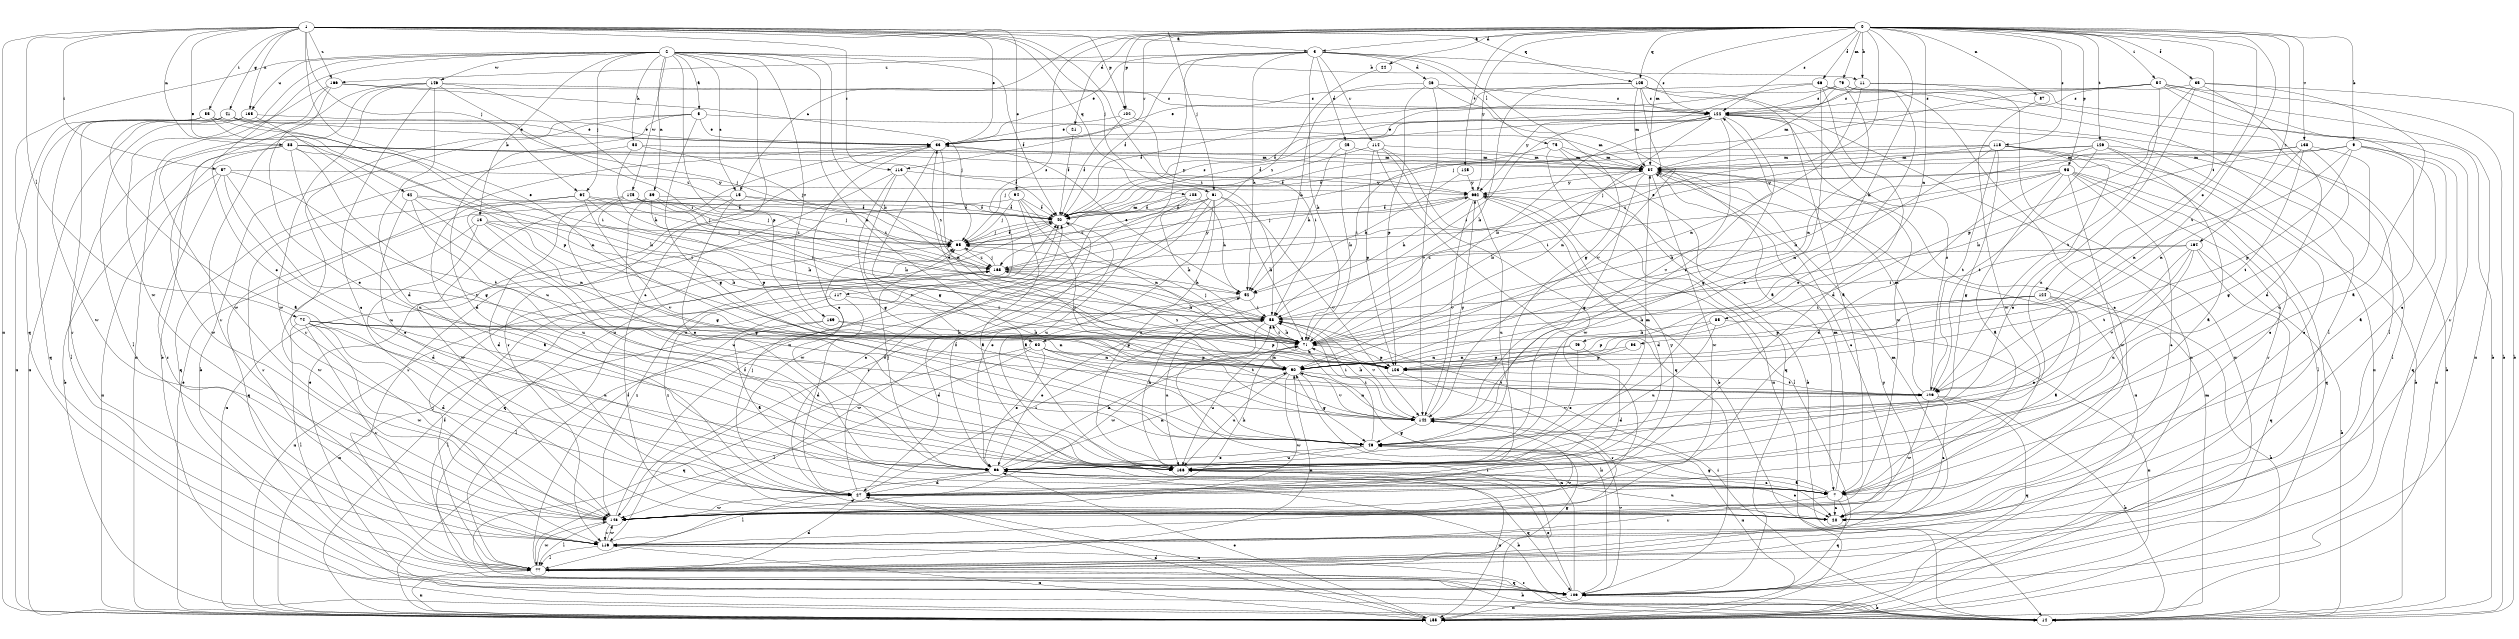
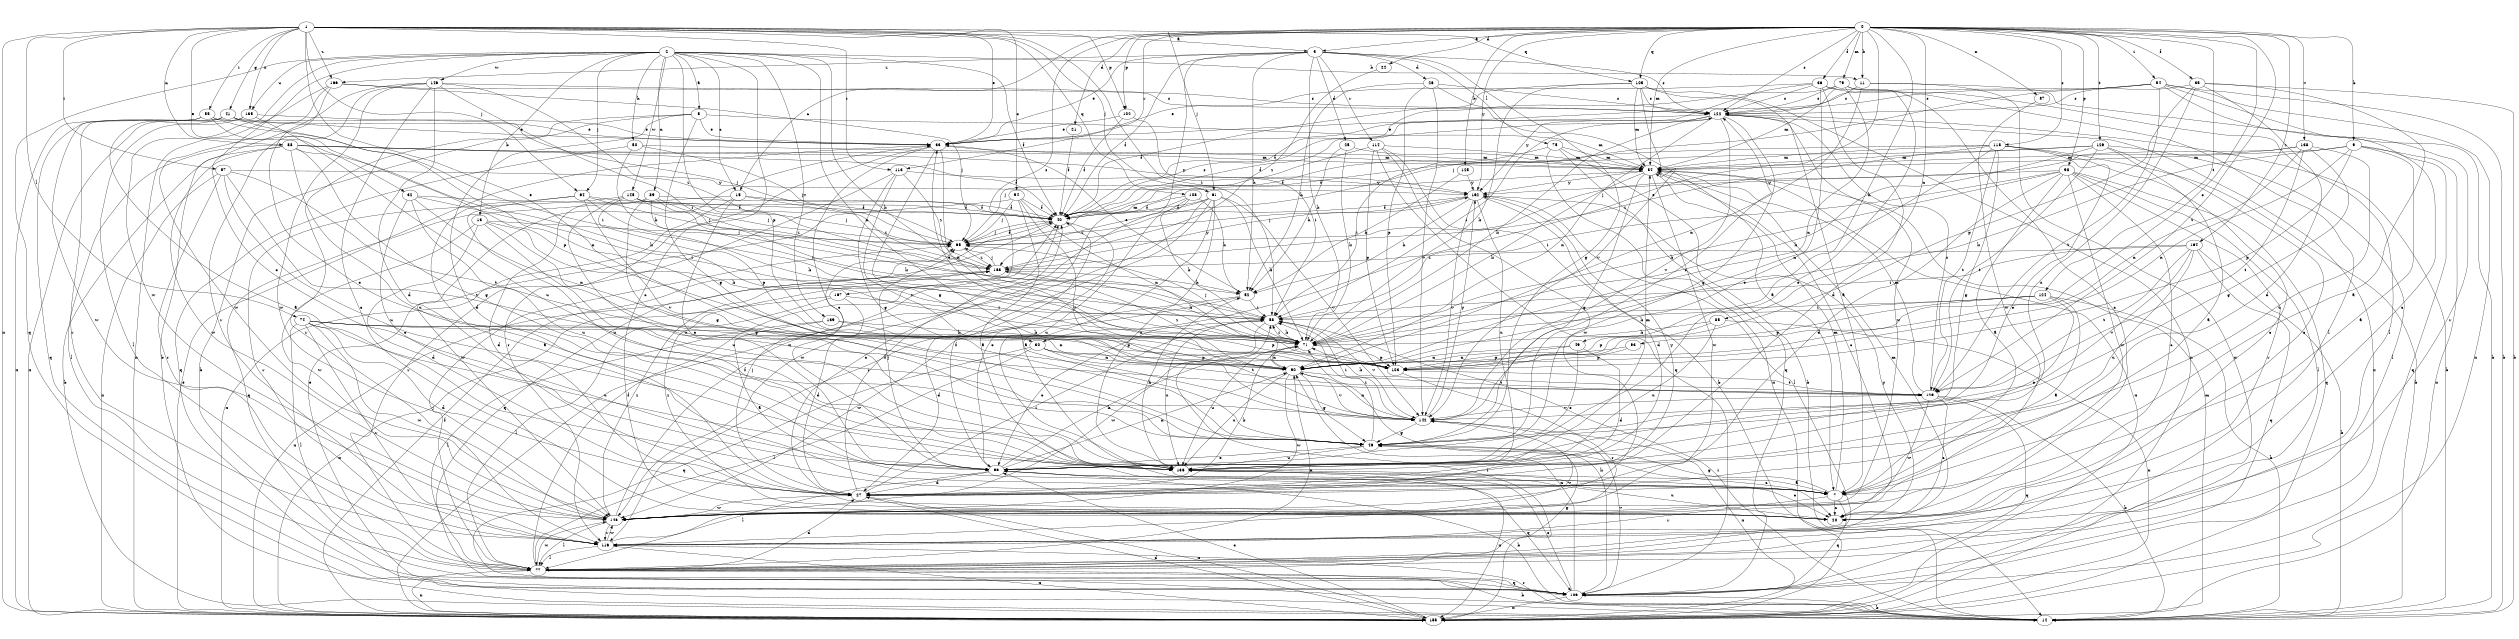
edge "36" -> "122": added, label "s"
edge "0" -> "125": label "t" -> "b"
node "662": label "662" -> "162"
node "117": label "117" -> "167"
edge "30" -> "96": removed, label "o"
